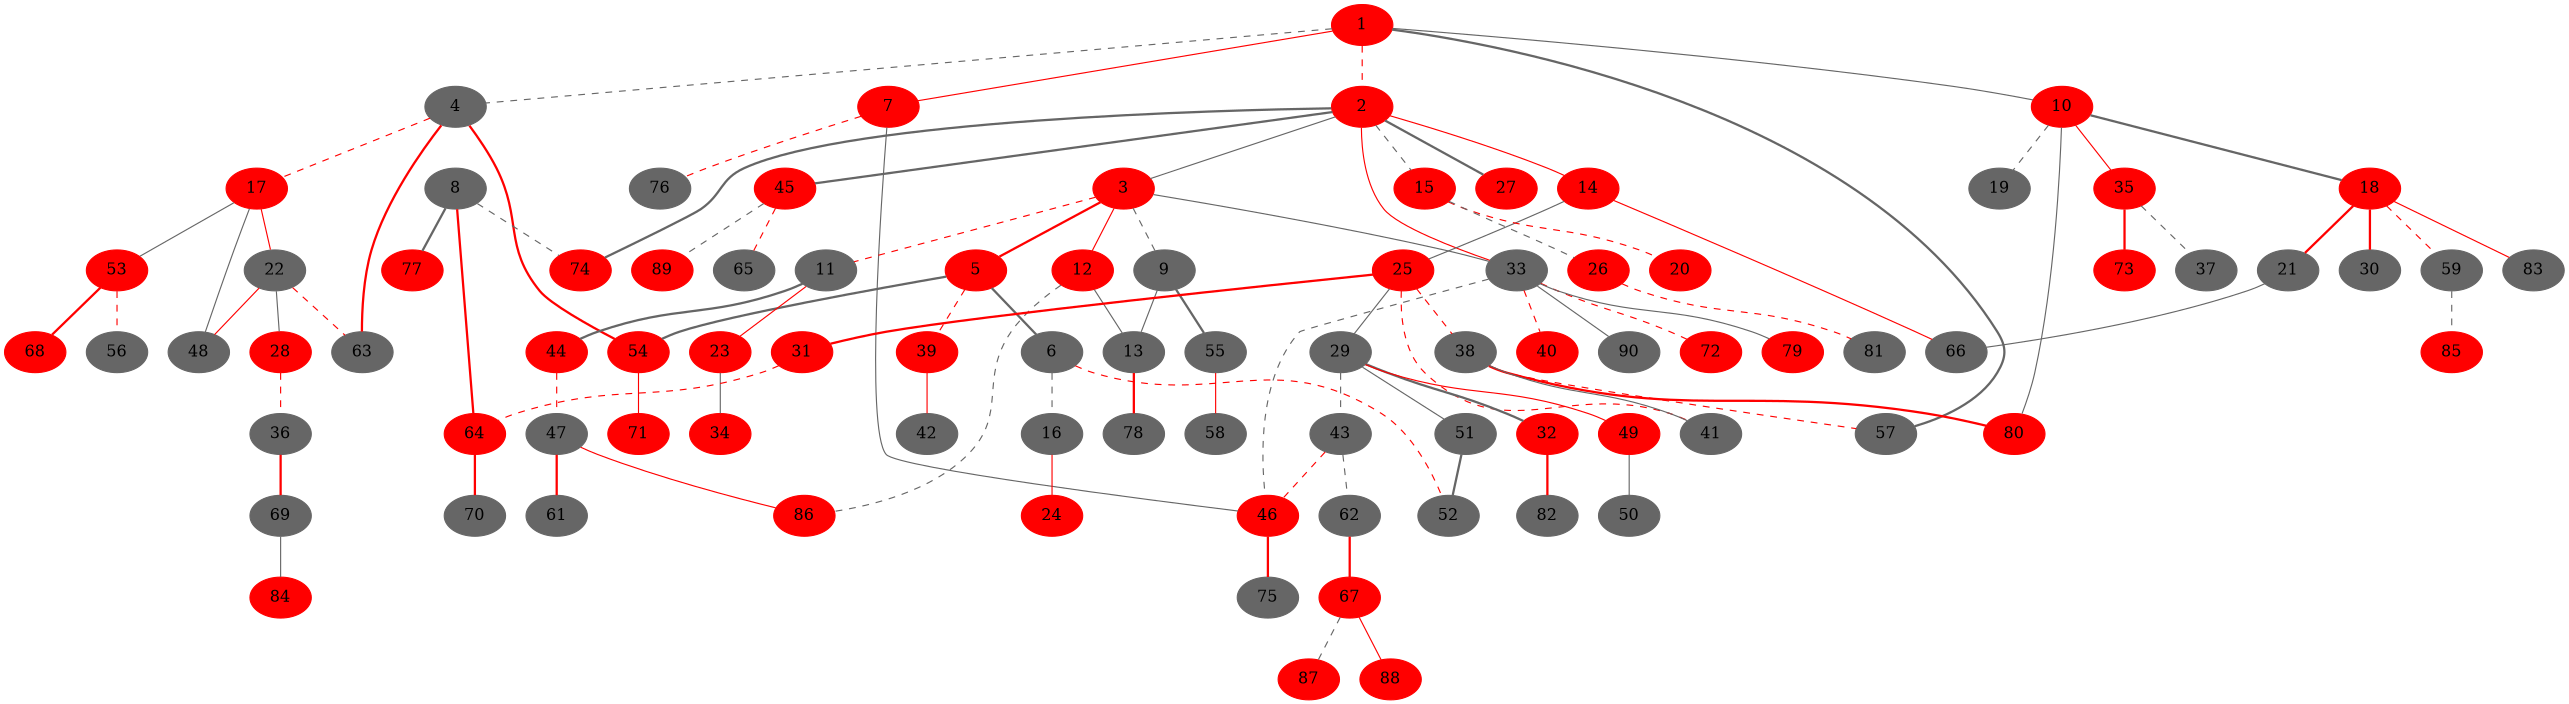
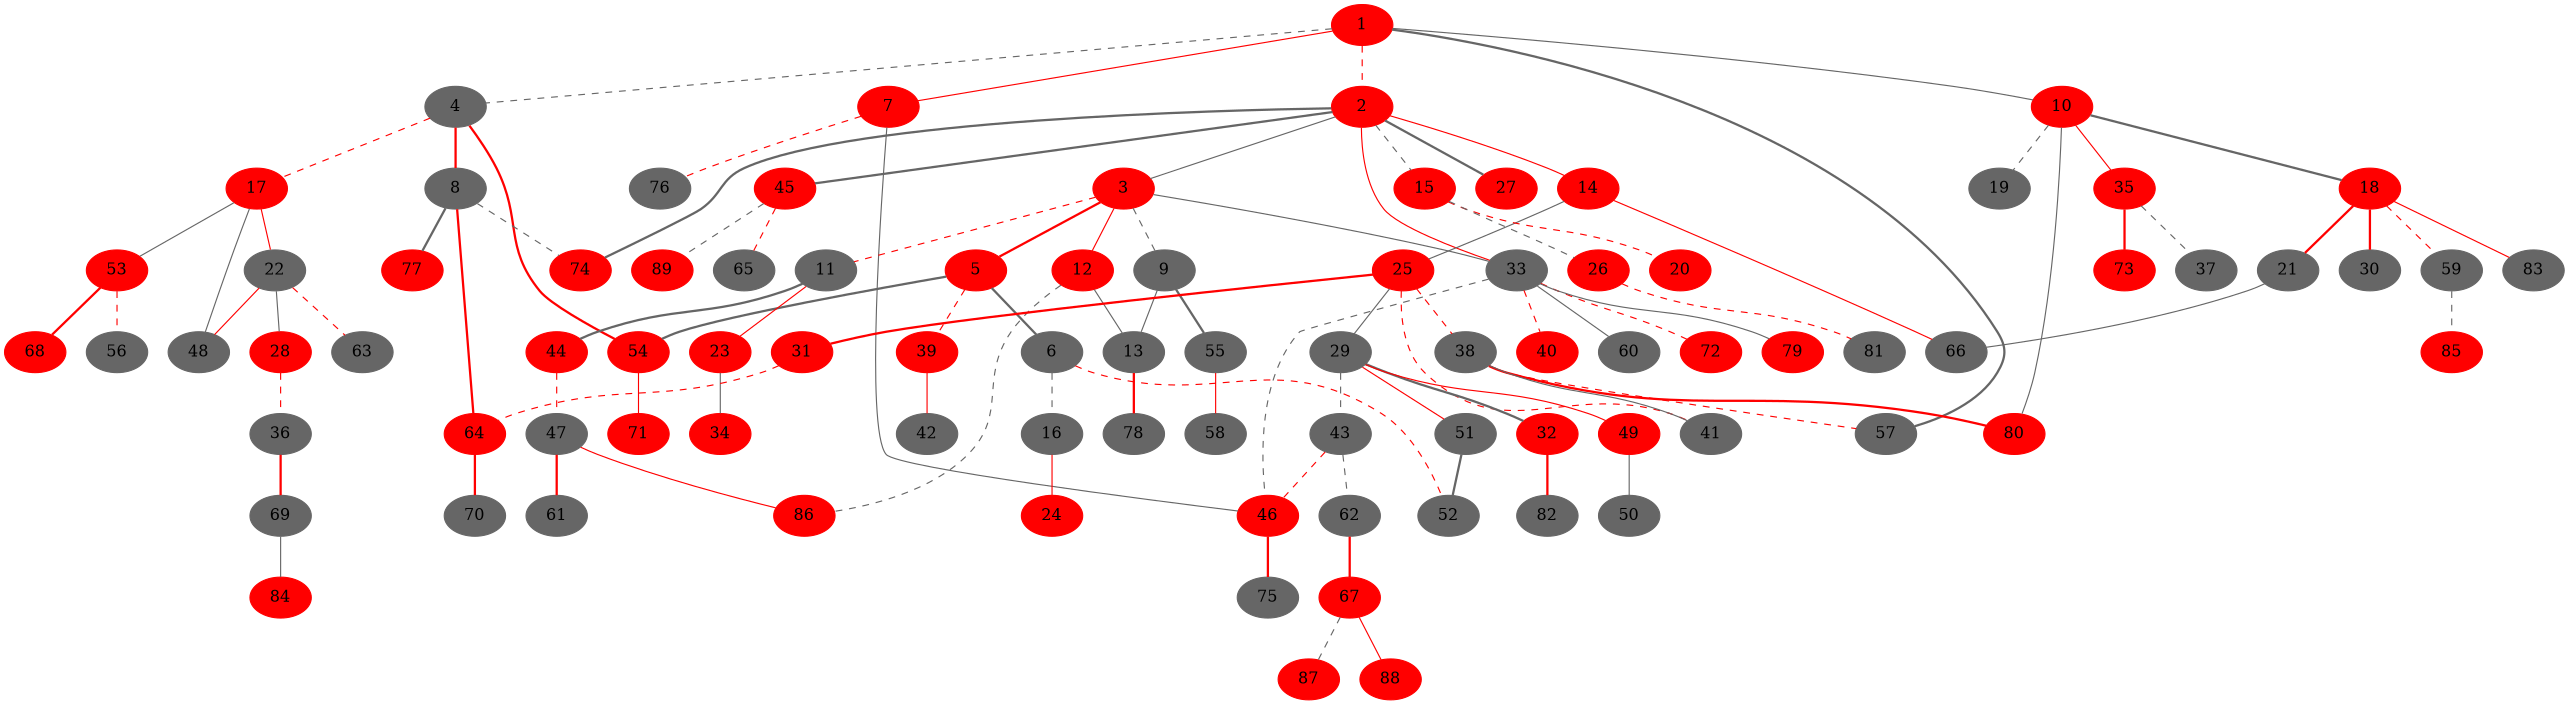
edge "4" -- "63": now "4" -- "8"
node "90": label "90" -> "60"
edge "29" -- "51": color gray40 -> red
